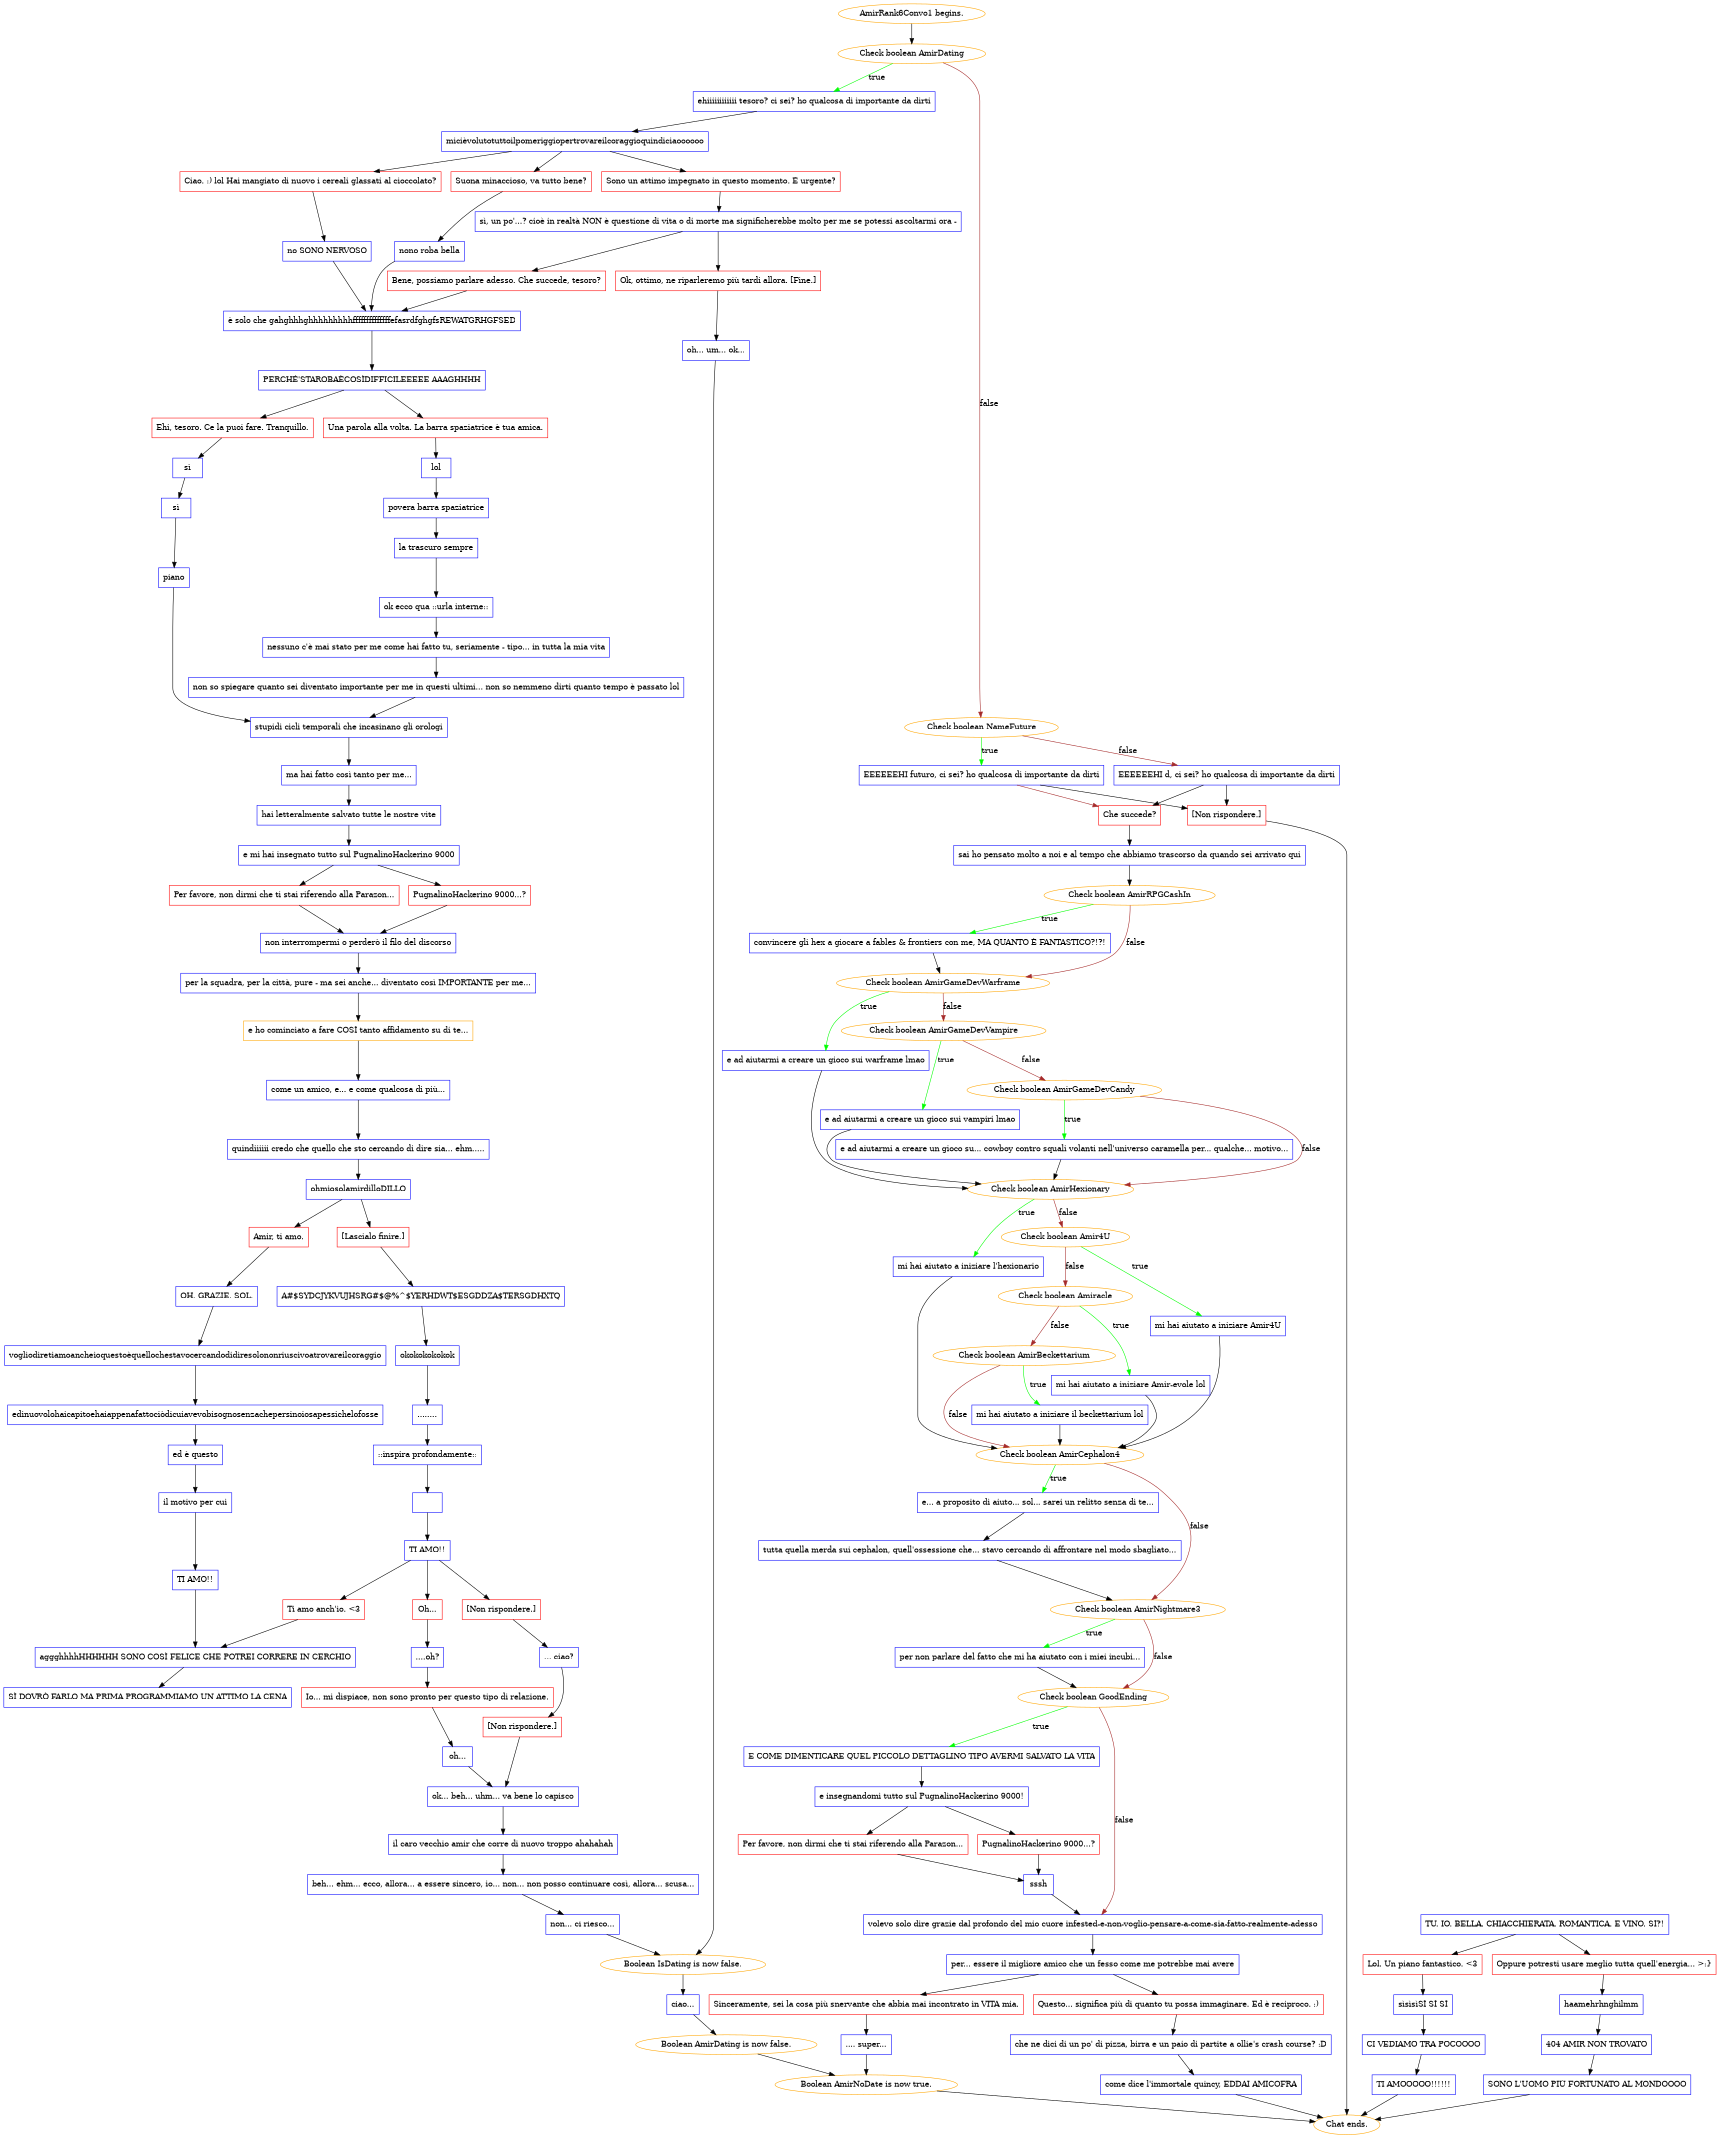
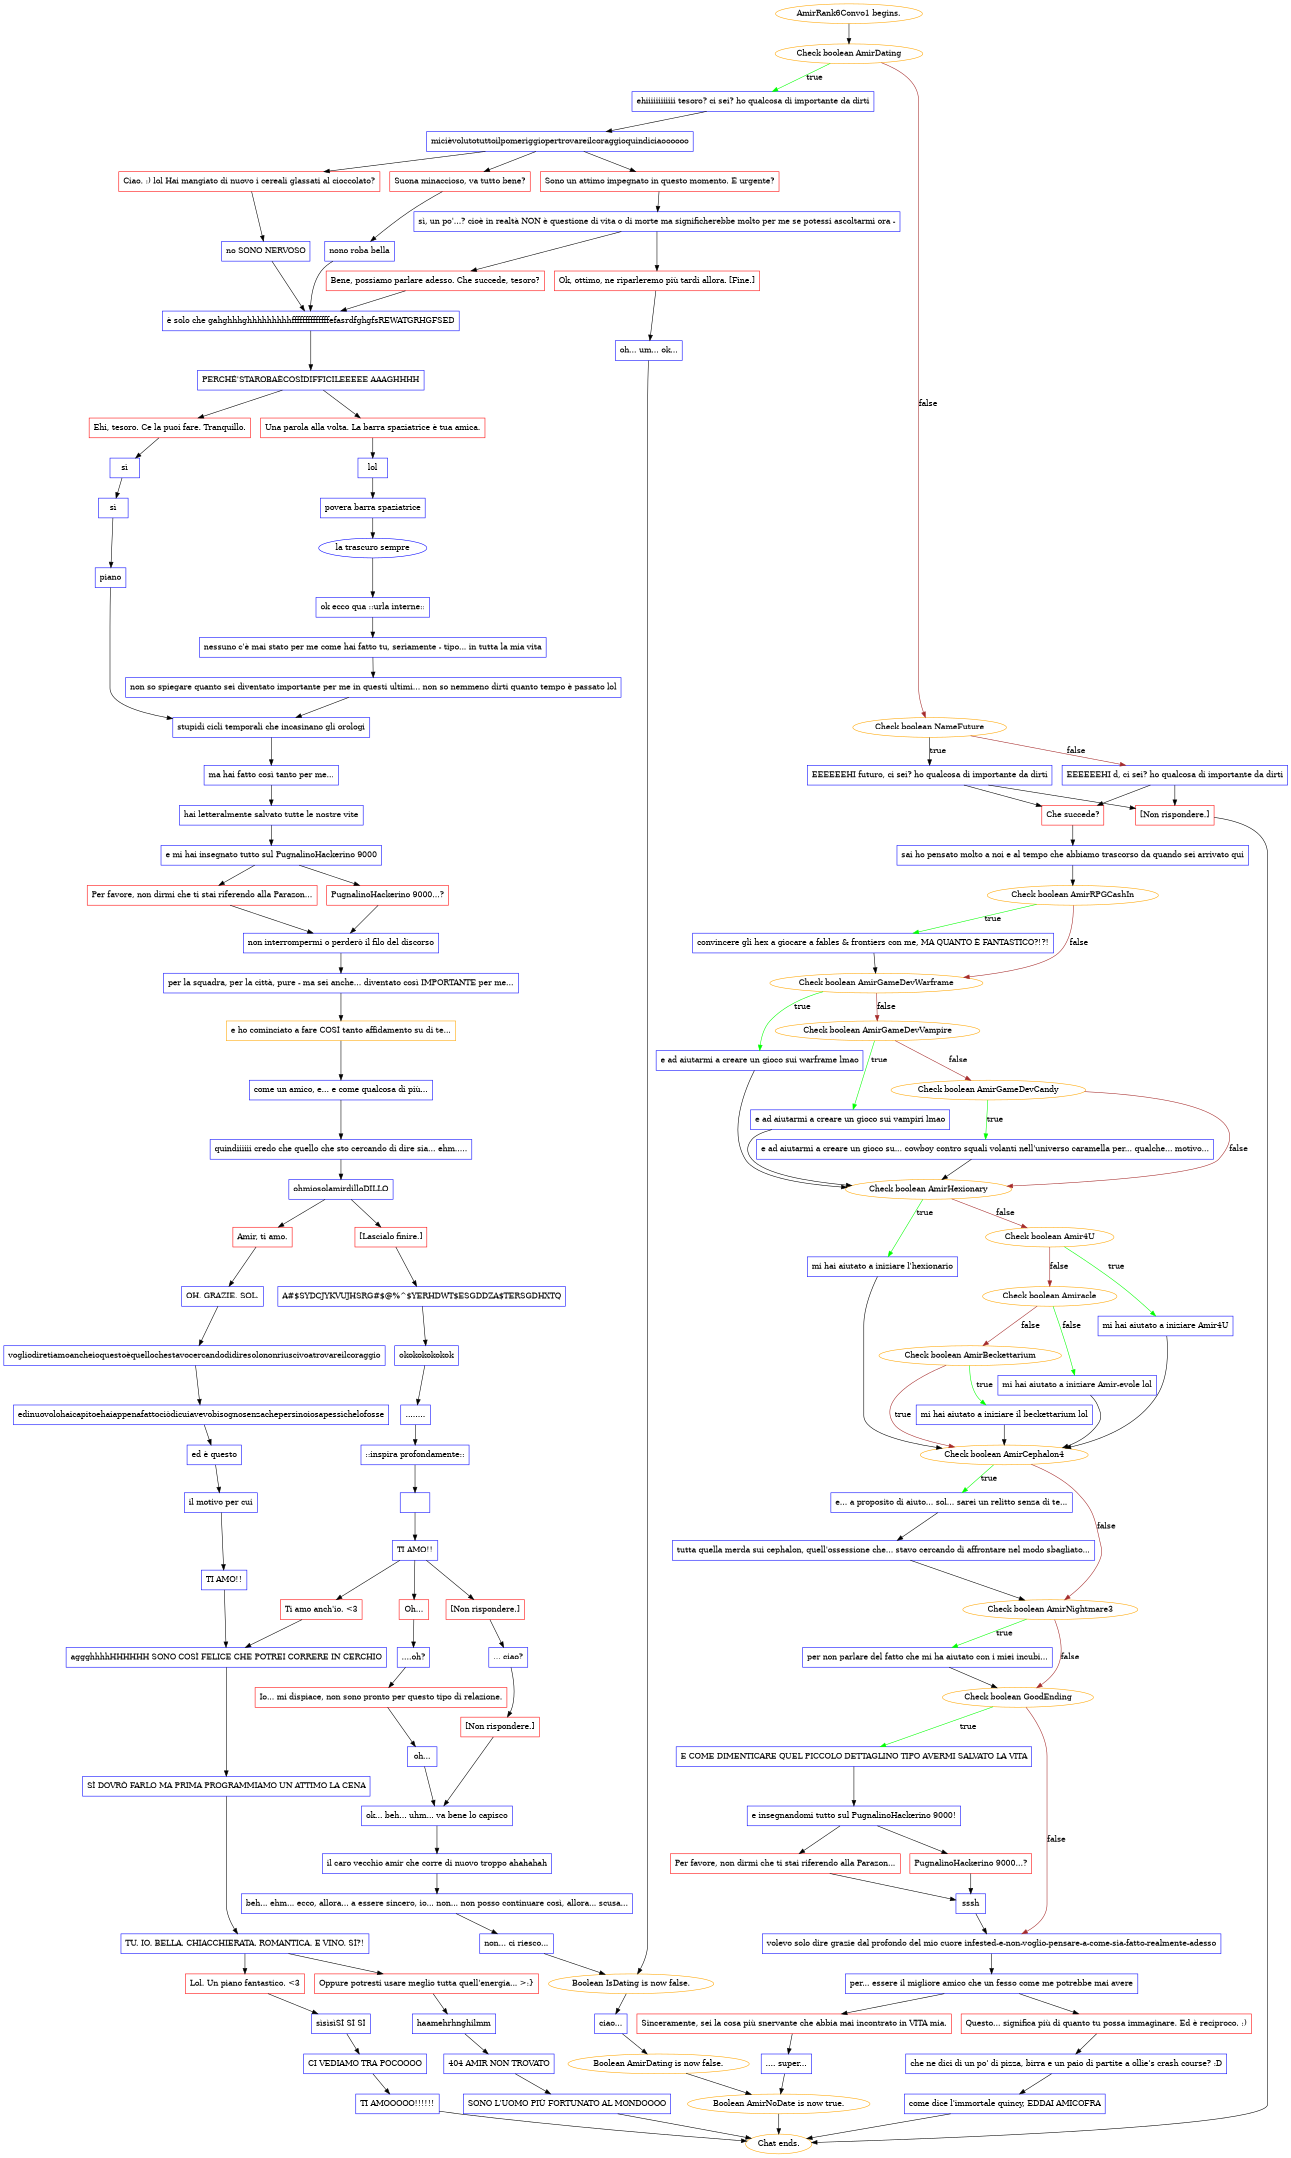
node "la trascuro sempre": shape box -> ellipse
edge "Check boolean NameFuture" -> "EEEEEEHI futuro, ci sei? ho qualcosa di importante da dirti": color green -> black
edge "EEEEEEHI futuro, ci sei? ho qualcosa di importante da dirti" -> "Che succede?": color brown -> black
edge "Check boolean Amiracle" -> "mi hai aiutato a iniziare Amir-evole lol": label "true" -> "false"
edge "Check boolean AmirBeckettarium" -> "Check boolean AmirCephalon4": label "false" -> "true"
edge "SÌ DOVRÒ FARLO MA PRIMA PROGRAMMIAMO UN ATTIMO LA CENA" -> "TU. IO. BELLA. CHIACCHIERATA. ROMANTICA. E VINO. SÌ?!": added
